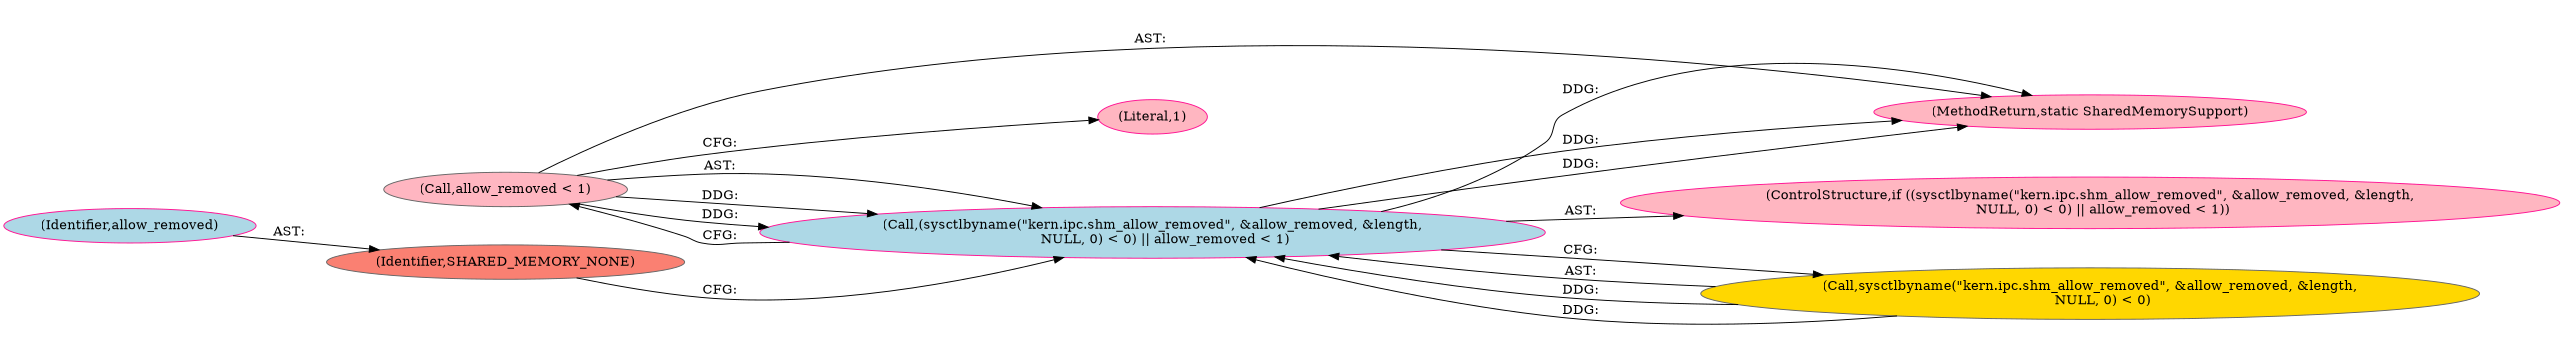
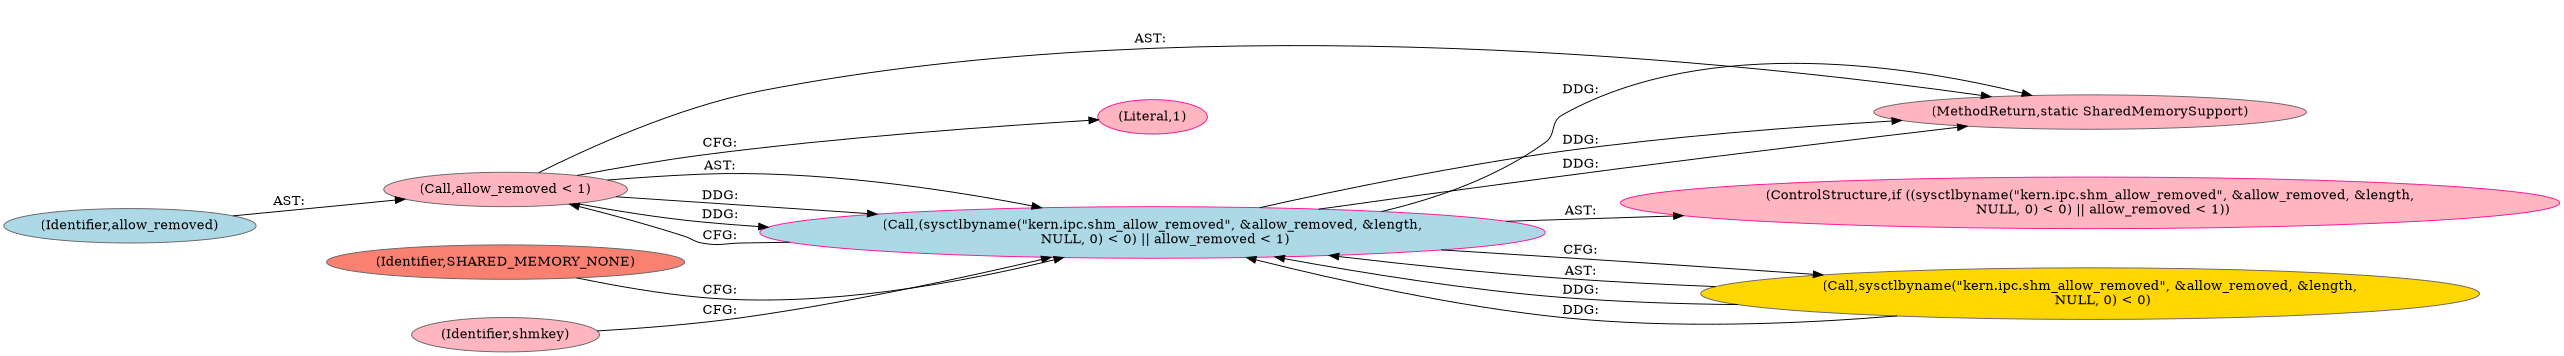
node "(MethodReturn,static SharedMemorySupport)": color deeppink -> gray40
node "(Identifier,allow_removed)": color deeppink -> gray40
edge "(Identifier,allow_removed)" -> "(Identifier,SHARED_MEMORY_NONE)": now "(Identifier,allow_removed)" -> "(Call,allow_removed < 1)"
node "(Identifier,shmkey)": added
